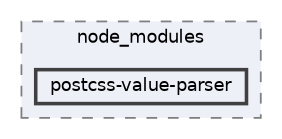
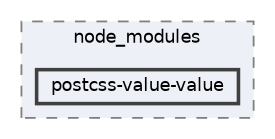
node "postcss-value-parser": label "postcss-value-parser" -> "postcss-value-value"
